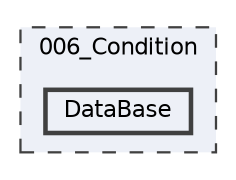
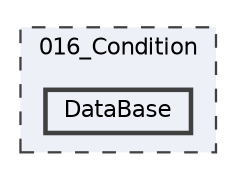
cluster "006_Condition": label "006_Condition" -> "016_Condition"
